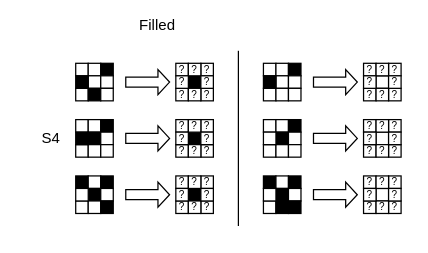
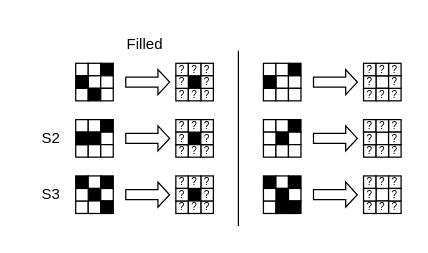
node "Filled": moved (157, 26) -> (144, 44)
node "S4": label "S4" -> "S2"
node "S3": added
